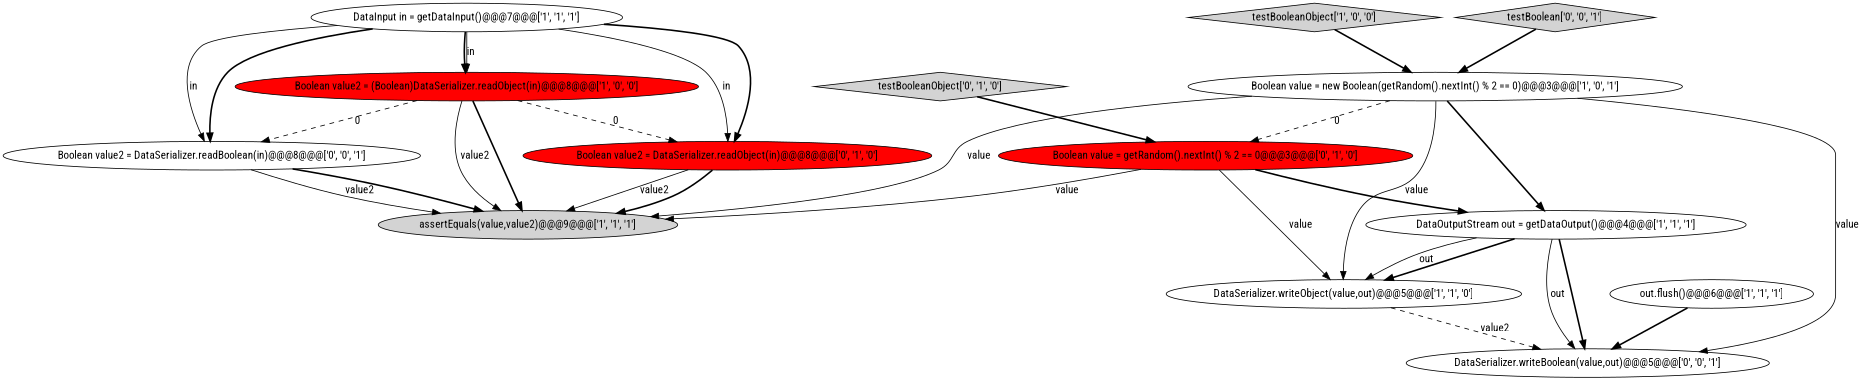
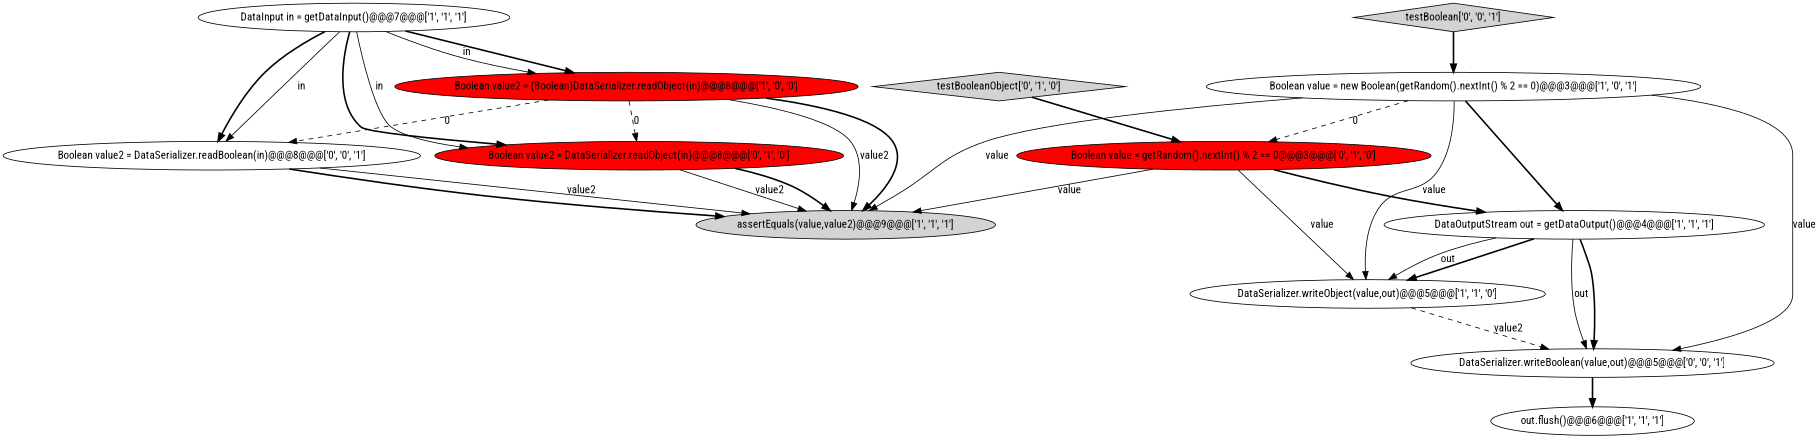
node "testBooleanObject['1', '0', '0']": removed
edge "out.flush()@@@6@@@['1', '1', '1']" -> "DataSerializer.writeBoolean(value,out)@@@5@@@['0', '0', '1']": reversed
